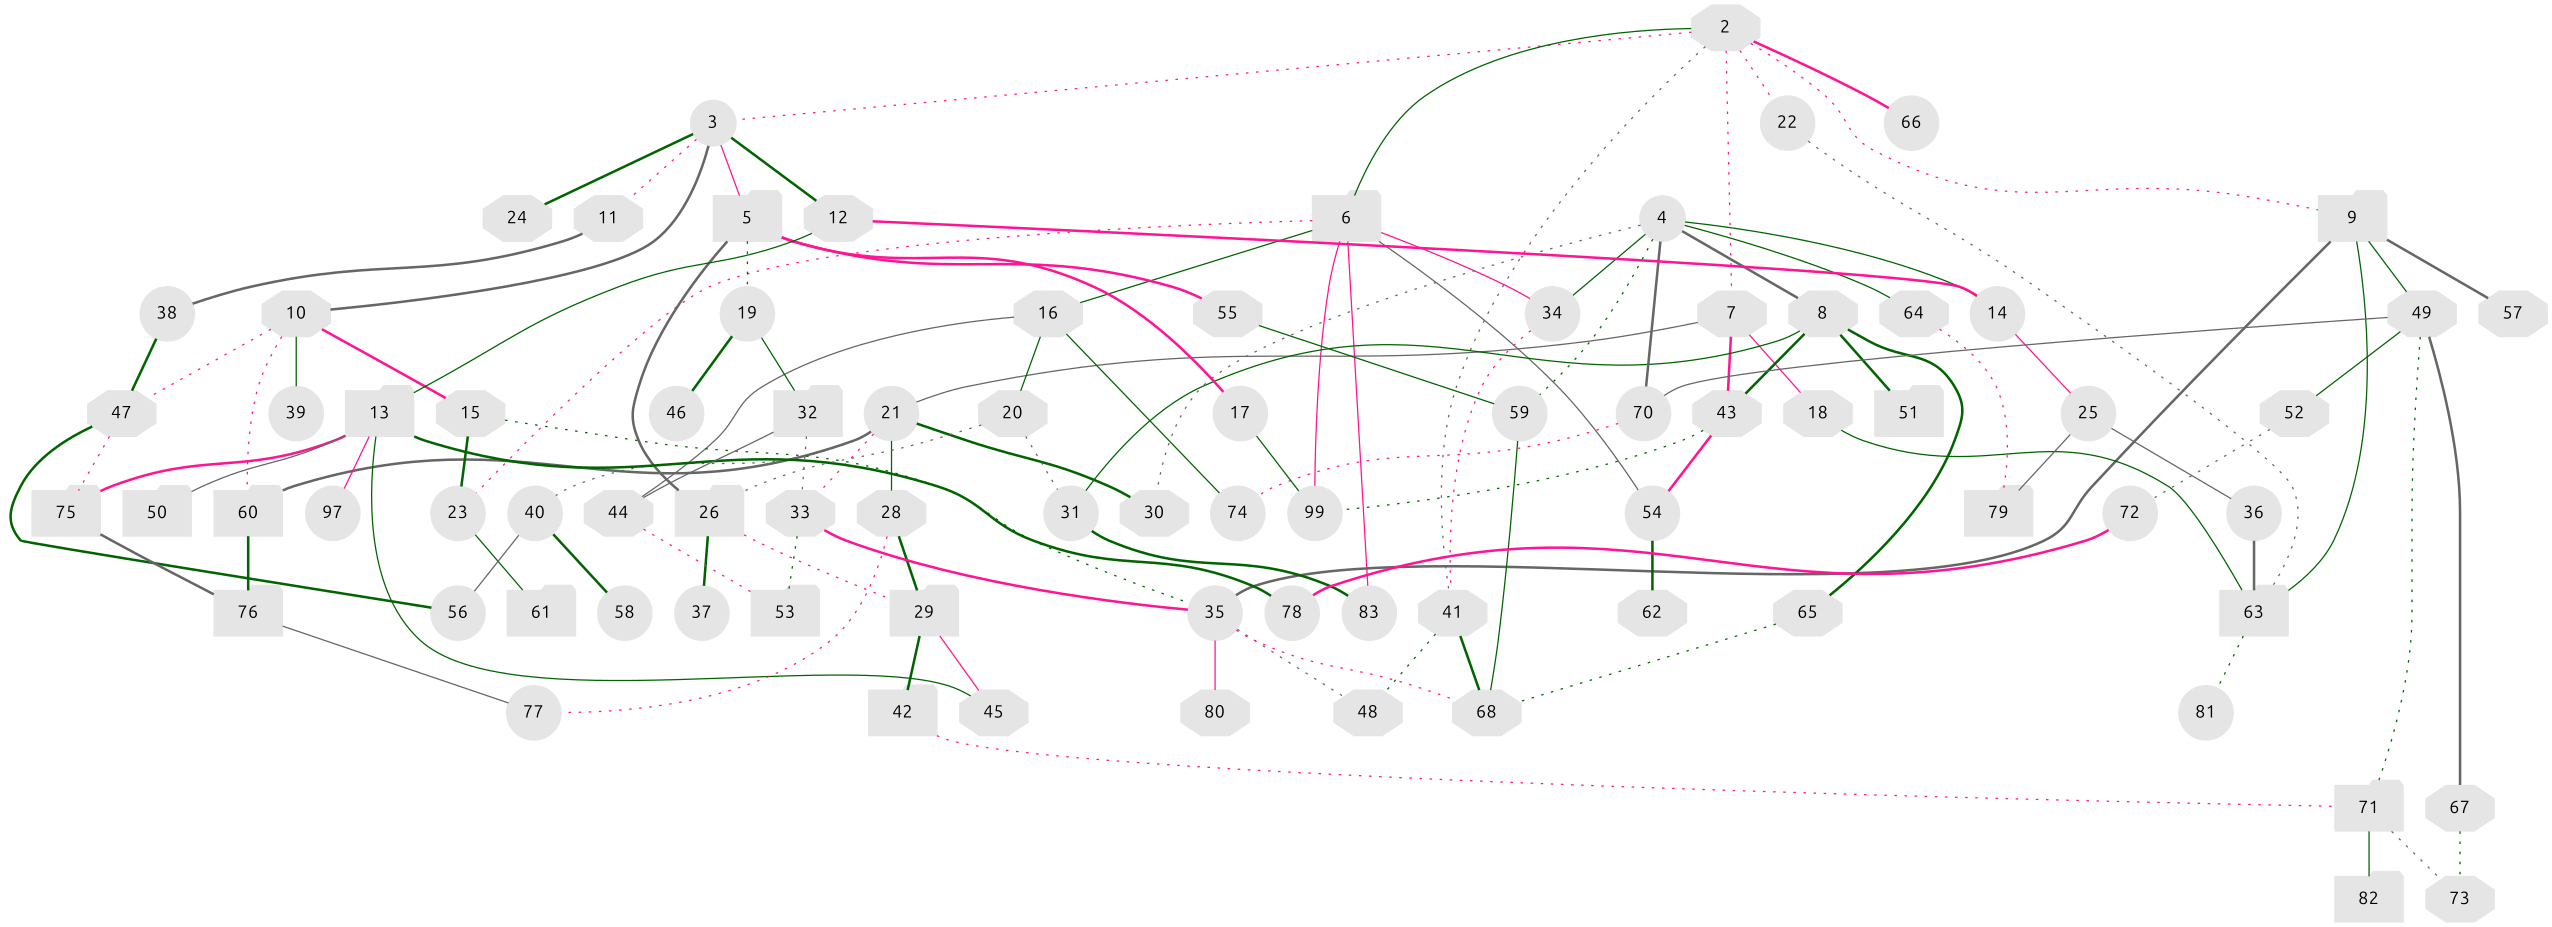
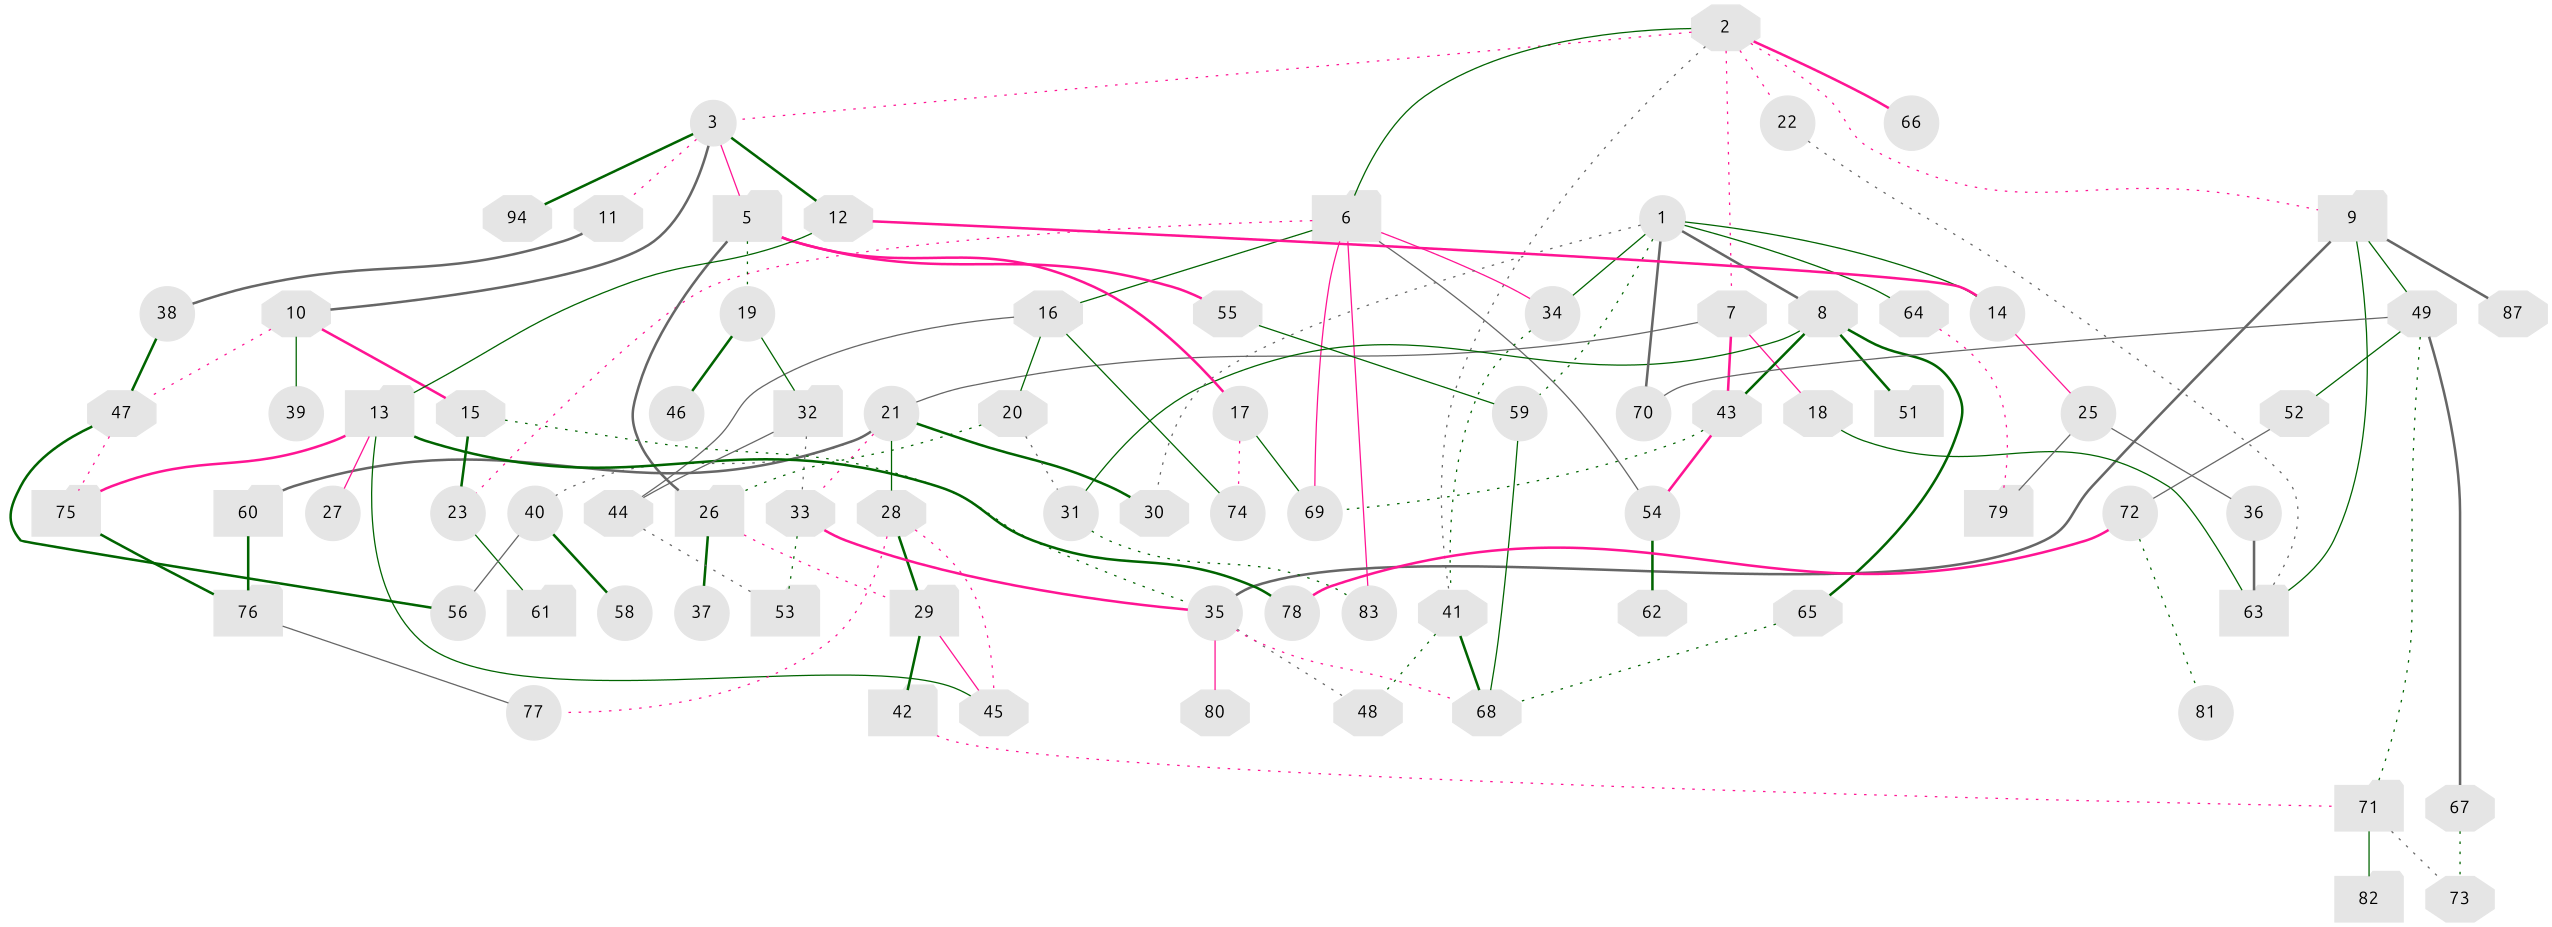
node "24": label "24" -> "94"
node "4": label "4" -> "1"
node "57": label "57" -> "87"
edge "10" -- "60": removed
edge "34" -- "41": color deeppink -> darkgreen
edge "20" -- "26": color gray40 -> darkgreen
edge "70" -- "74": now "17" -- "74"
edge "52" -- "72": style dotted -> solid
node "50": removed
node "97": label "97" -> "27"
node "99": label "99" -> "69"
edge "44" -- "53": color deeppink -> gray40
edge "31" -- "83": style bold -> dotted
edge "75" -- "76": color gray40 -> darkgreen
edge "28" -- "45": added
edge "63" -- "81": now "72" -- "81"
